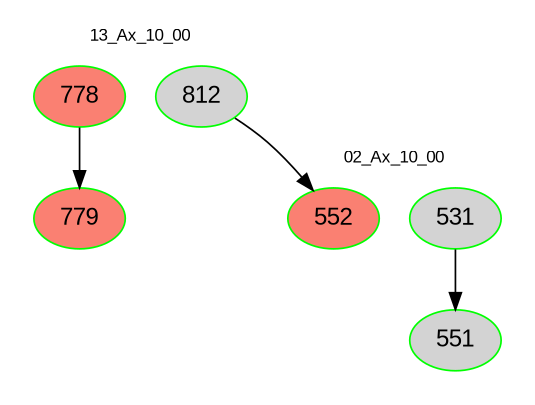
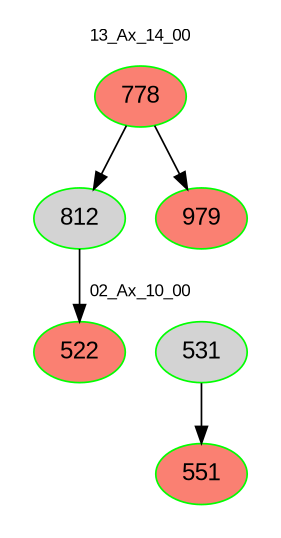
cluster "13_Ax_10_00": label "13_Ax_10_00" -> "13_Ax_14_00"
edge "778" -> "812": added
node "779": label "779" -> "979"
node "552": label "552" -> "522"
node "551": fillcolor lightgrey -> salmon
